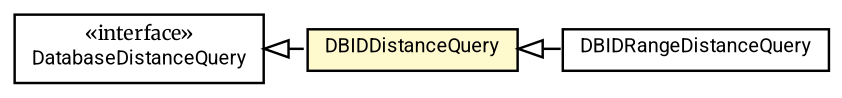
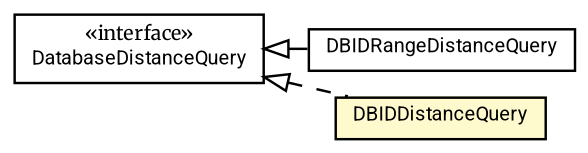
edge "DBIDRangeDistanceQuery" -> "DBIDDistanceQuery": now "DBIDRangeDistanceQuery" -> "DatabaseDistanceQuery"
